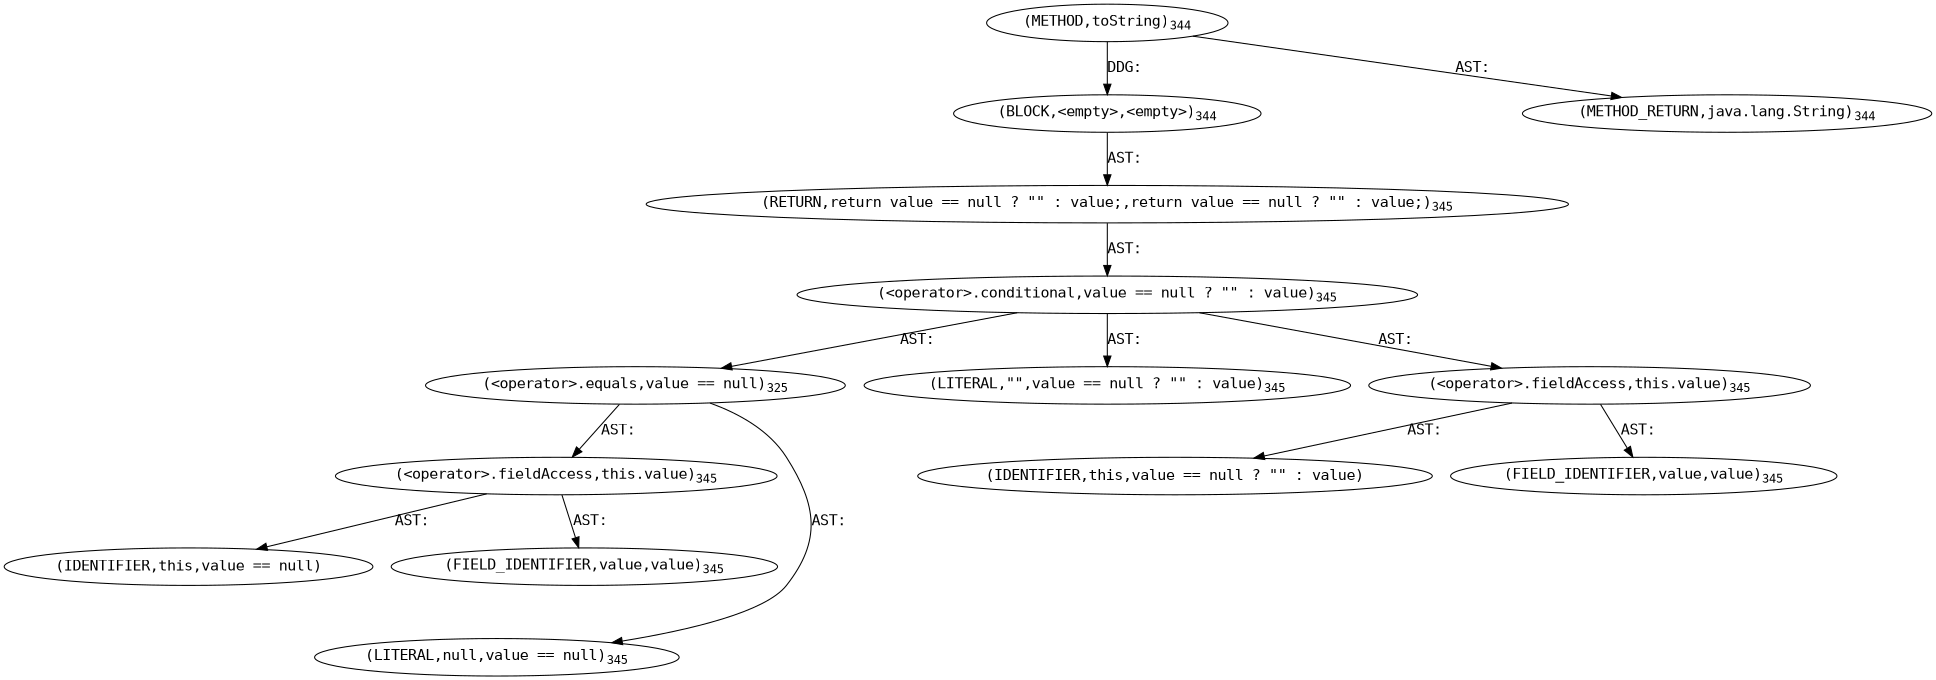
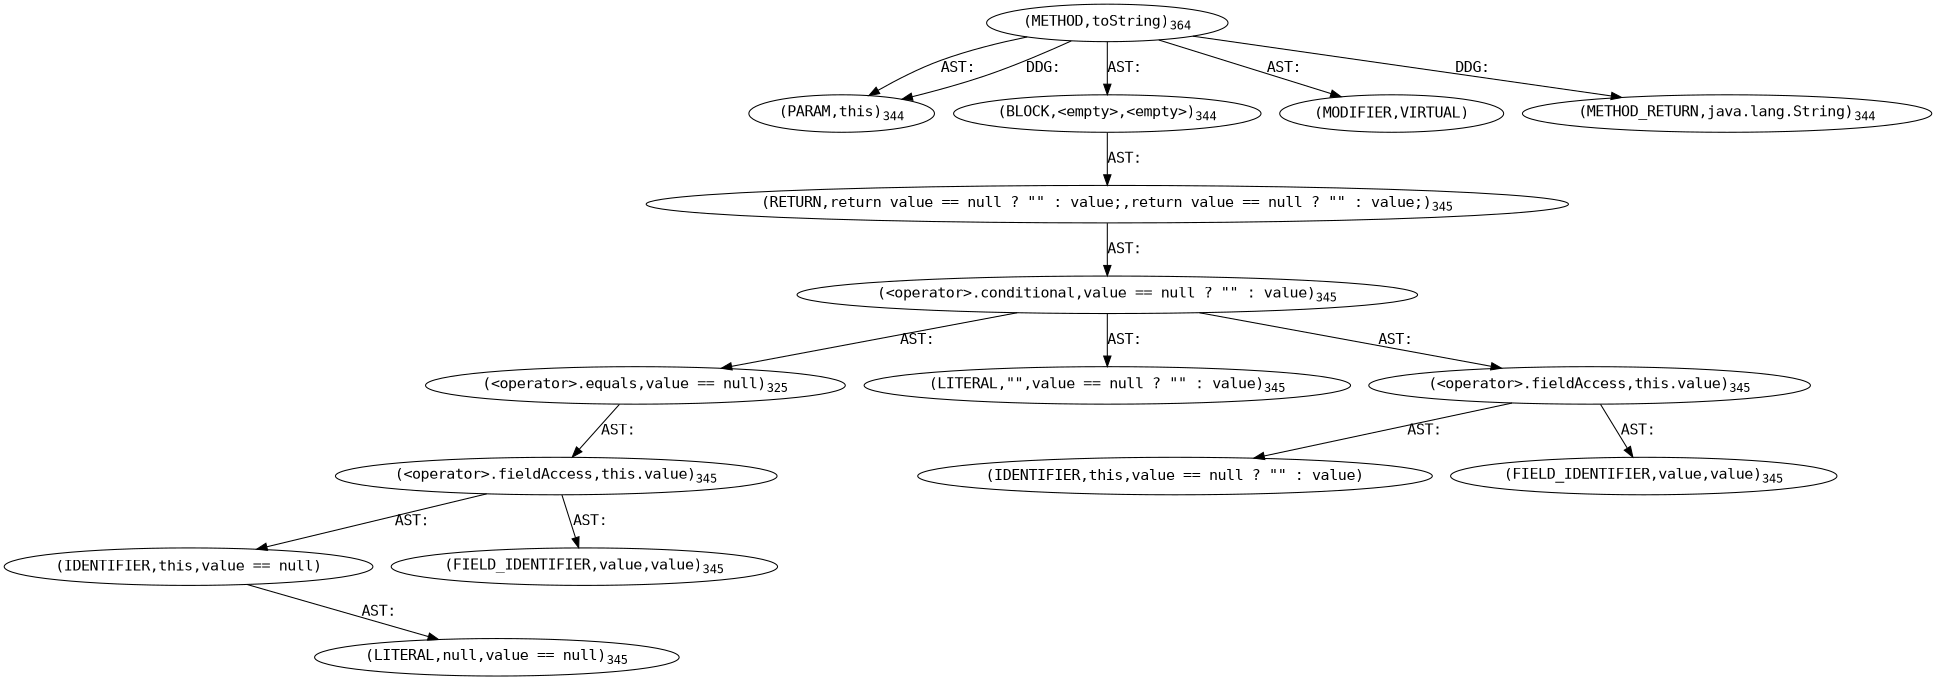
node "(METHOD,toString)": text "344" -> "364"
edge "(METHOD,toString)" -> "(BLOCK,<empty>,<empty>)": label "DDG: " -> "AST: "
edge "(METHOD,toString)" -> "(METHOD_RETURN,java.lang.String)": label "AST: " -> "DDG: "
node "(PARAM,this)": added
node "(MODIFIER,VIRTUAL)": added
edge "(<operator>.equals,value == null)" -> "(LITERAL,null,value == null)": now "(IDENTIFIER,this,value == null)" -> "(LITERAL,null,value == null)"
